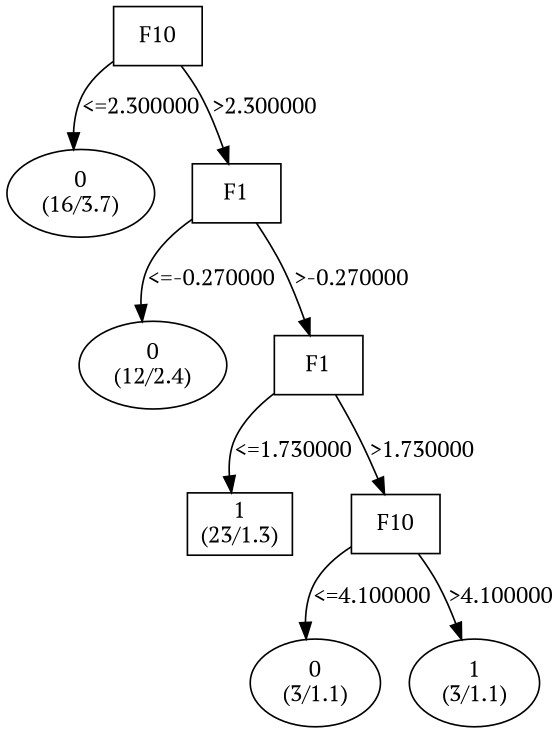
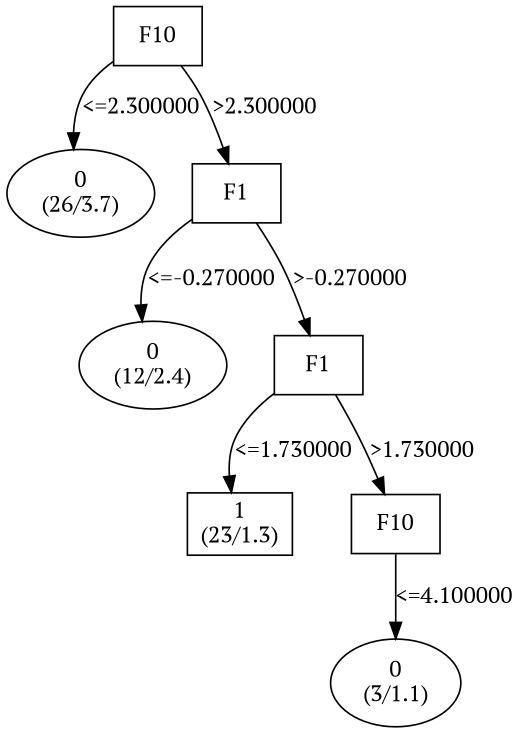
node "0 (16/3.7)": label "0 (16/3.7)" -> "0 (26/3.7)"
node "1 (3/1.1)": removed
